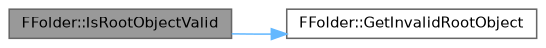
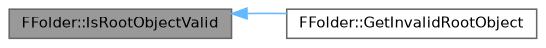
edge "FFolder::IsRootObjectValid" -> "FFolder::GetInvalidRootObject": reversed
